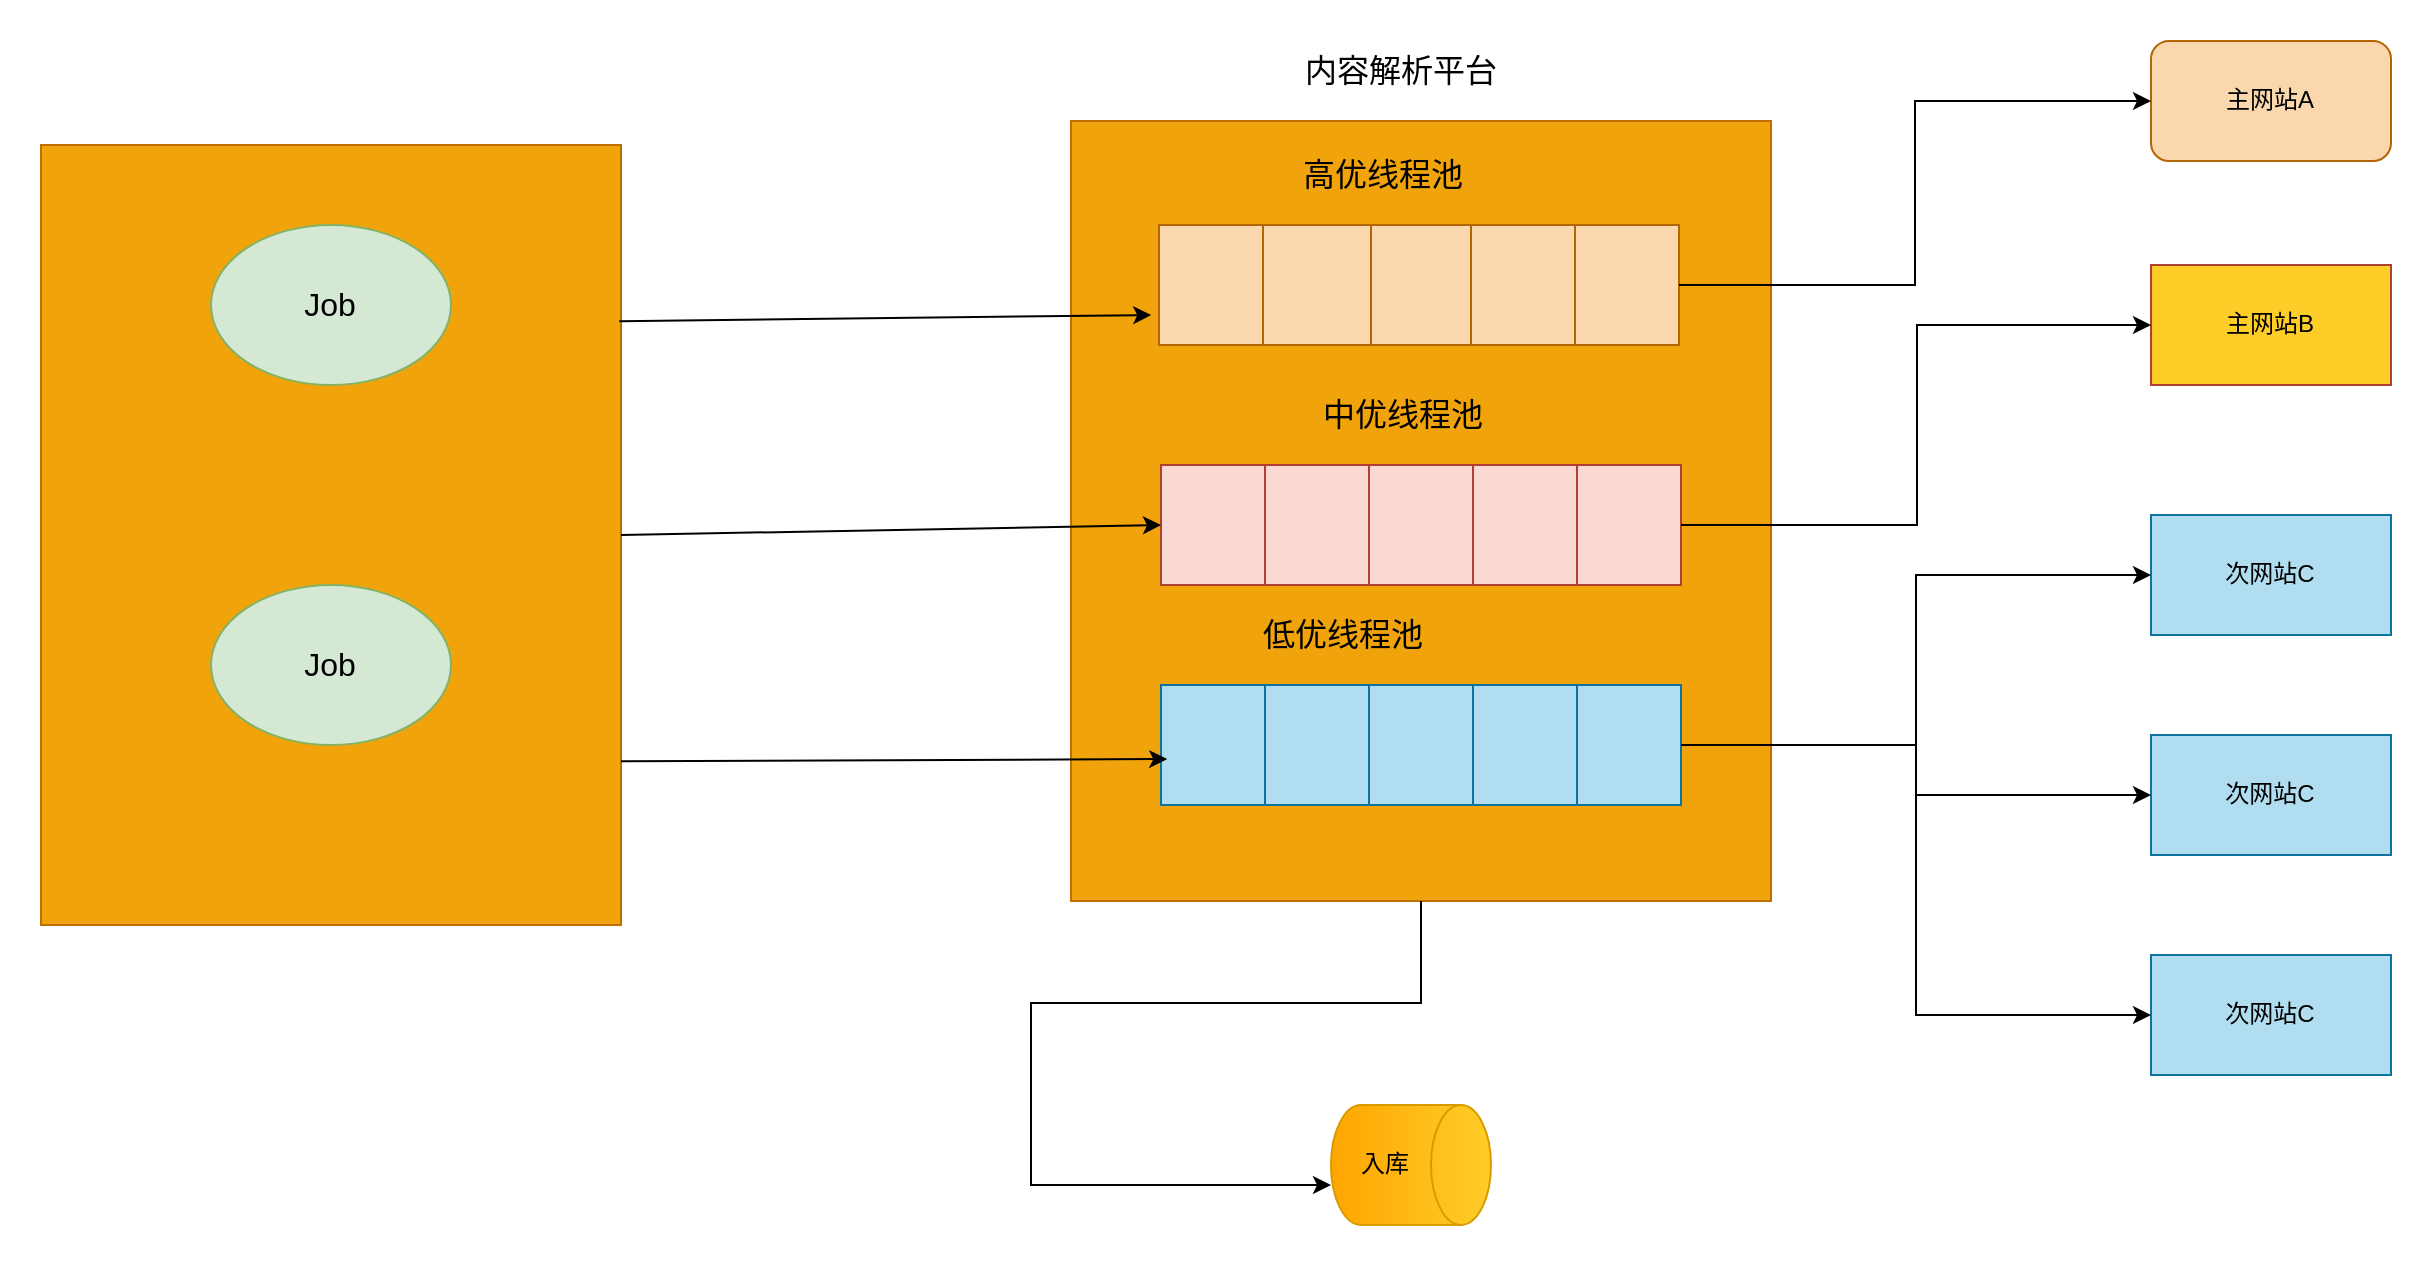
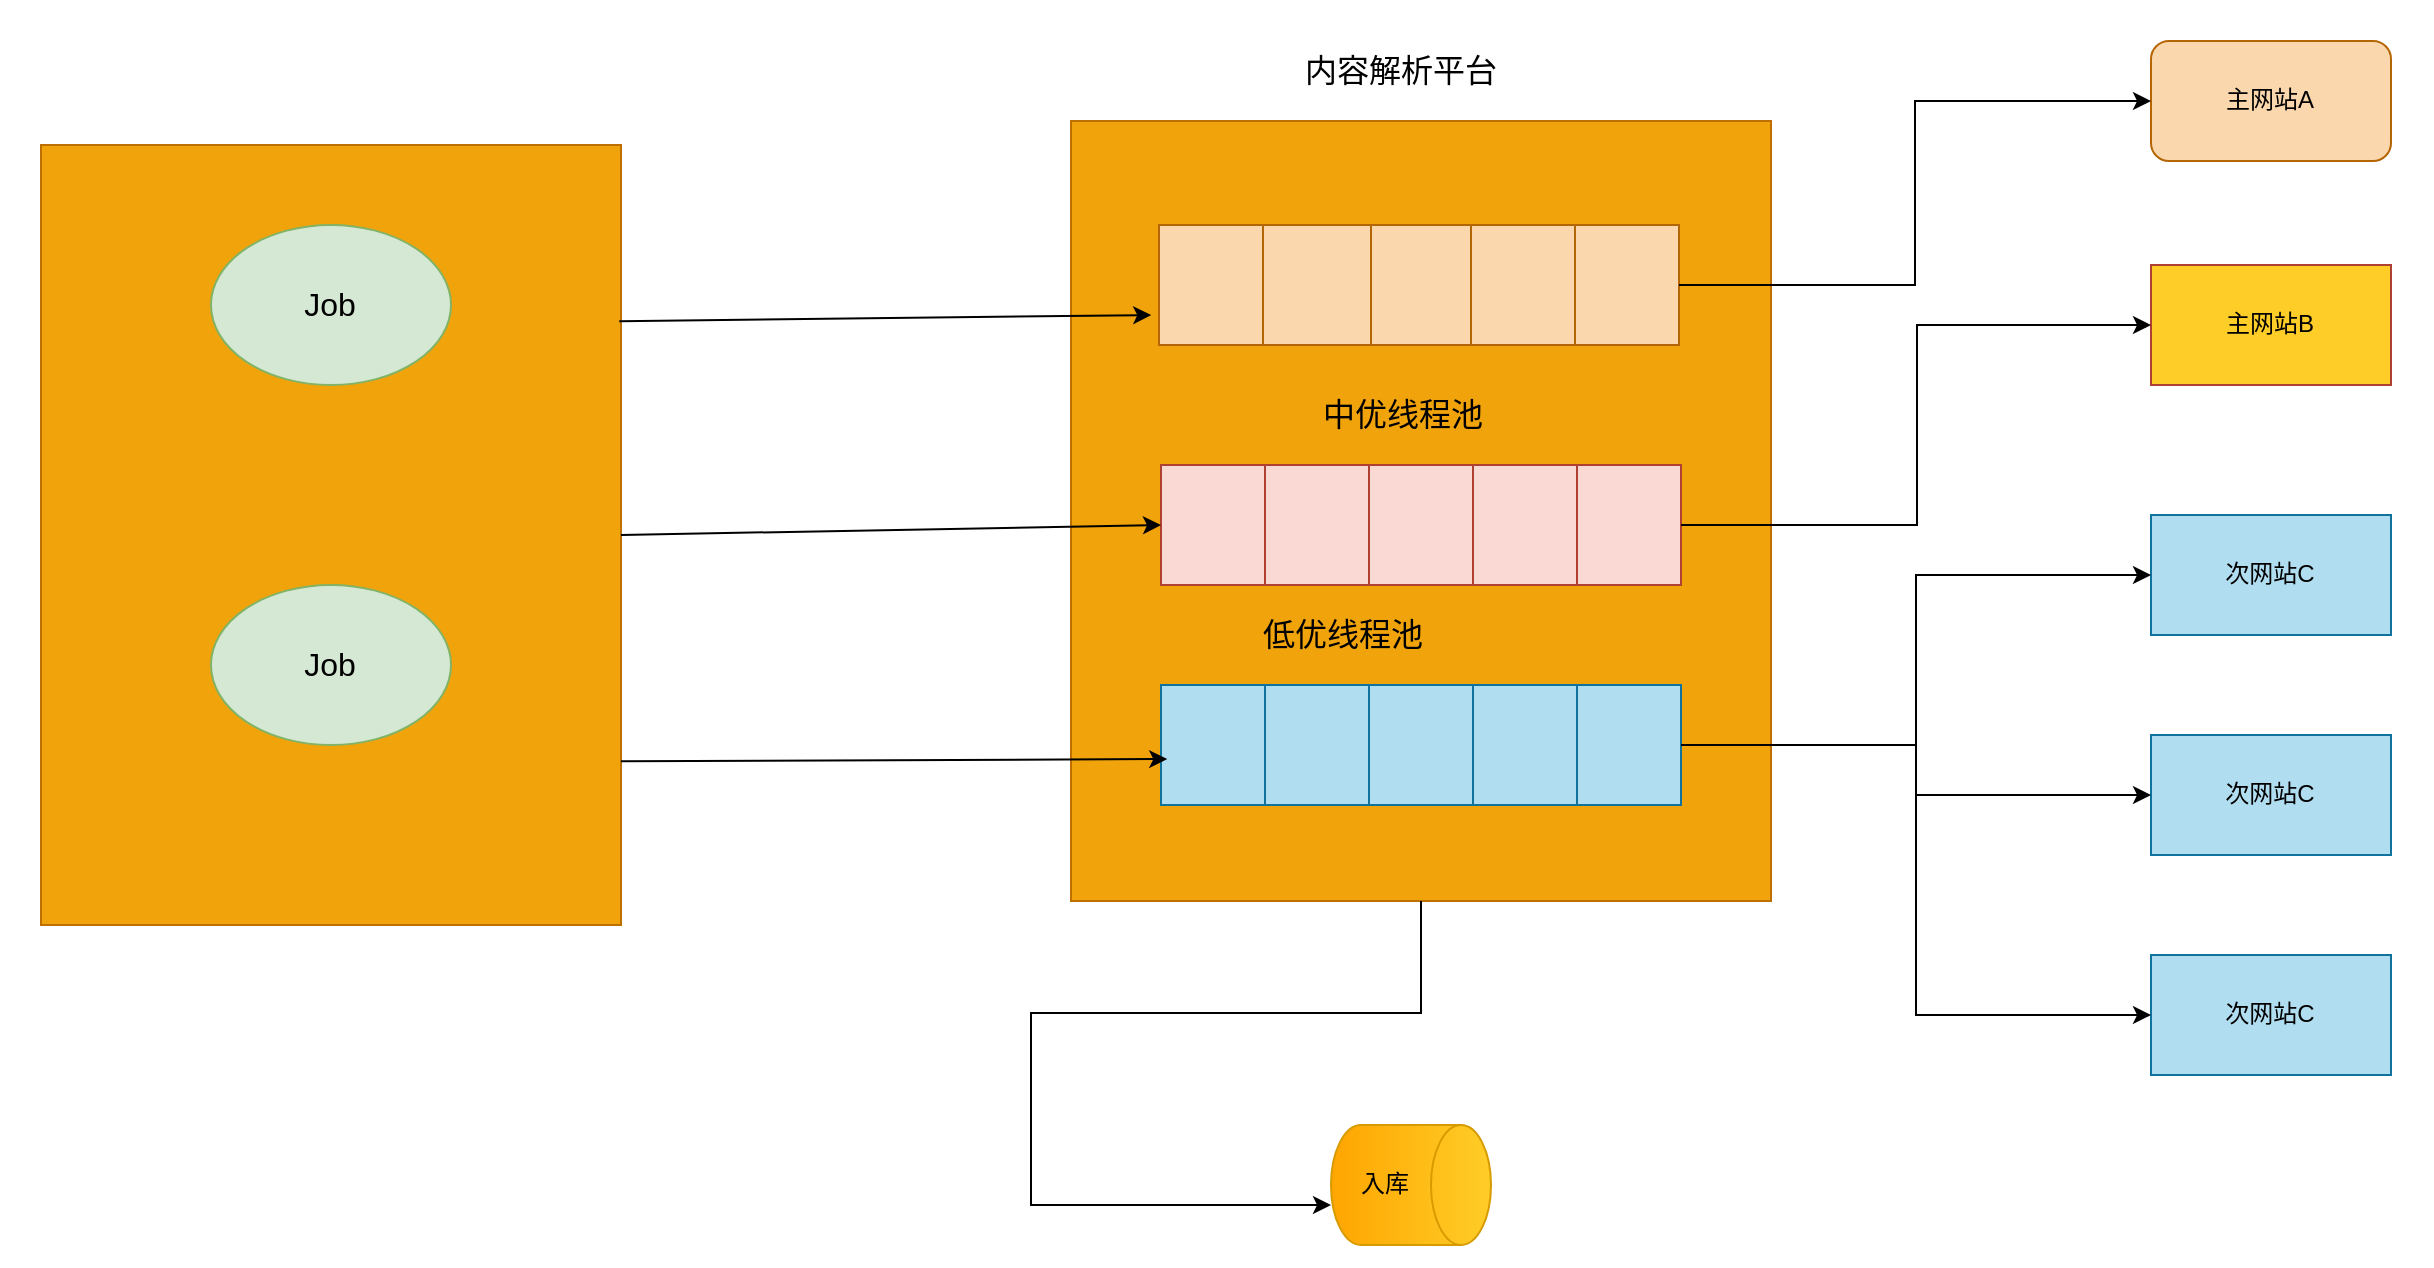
node "高优线程池": removed
node "入库": moved (1411, 1165) -> (1411, 1185)
